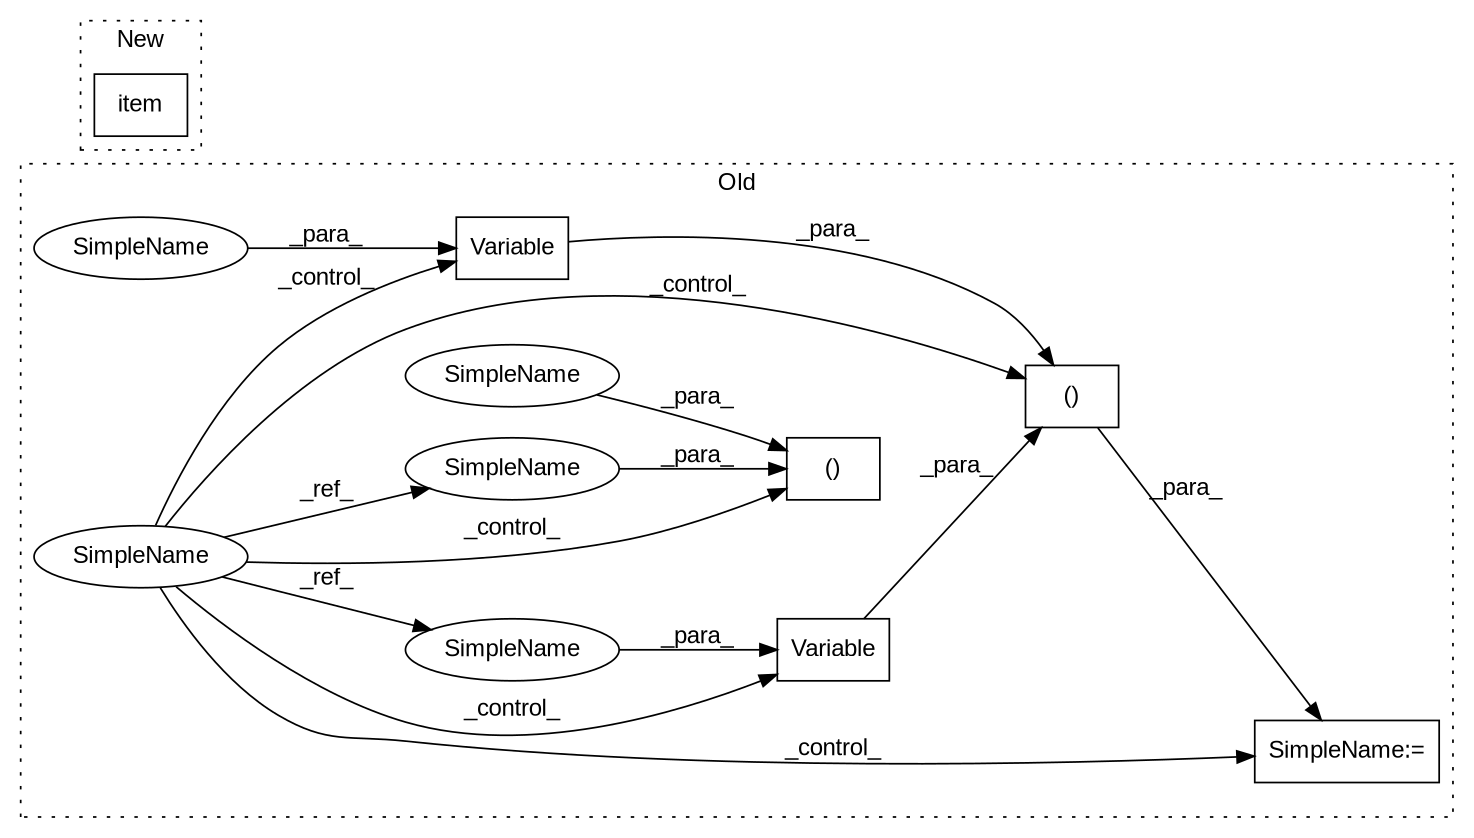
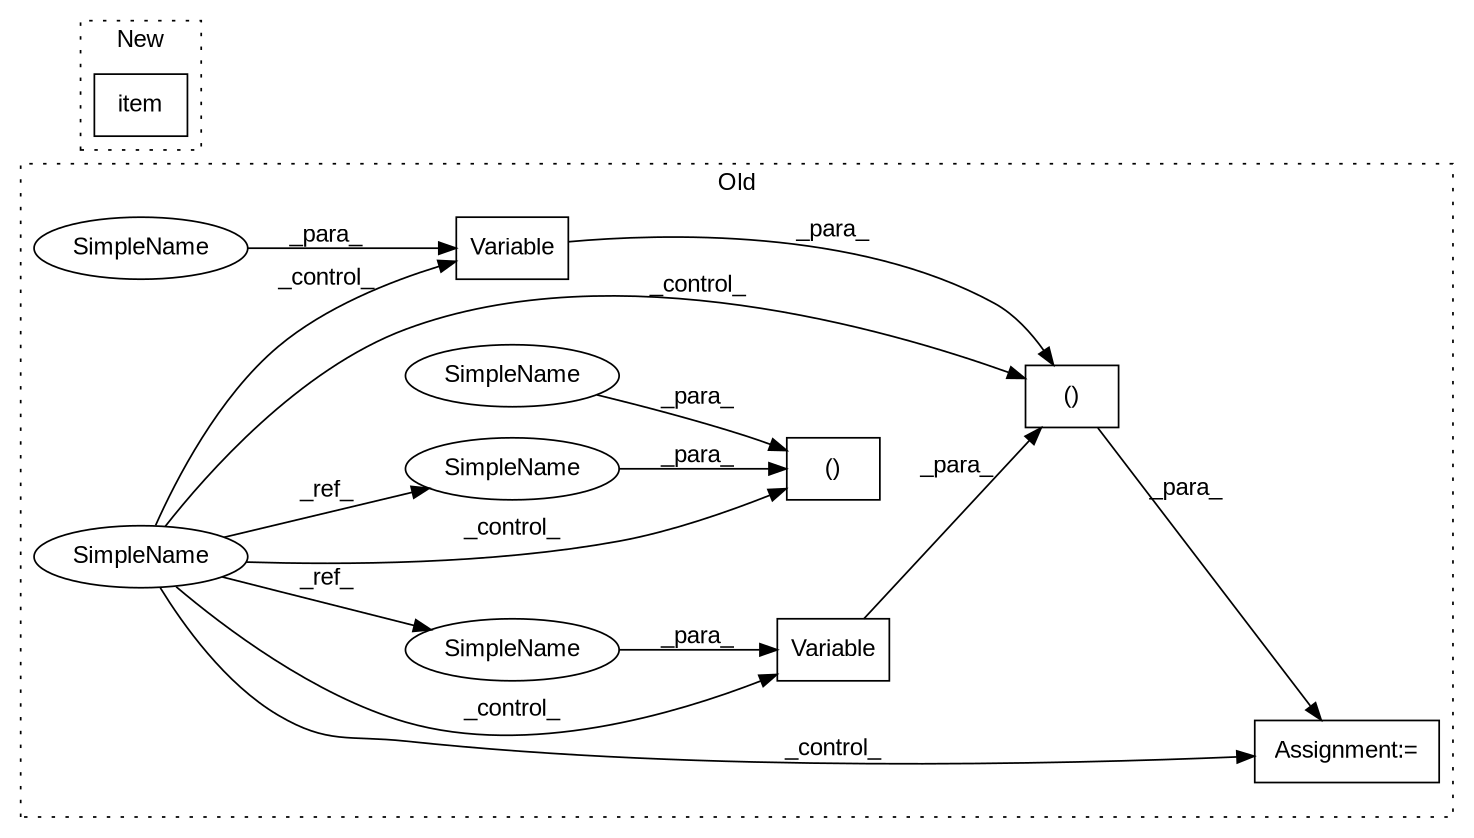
node "SimpleName:=": label "SimpleName:=" -> "Assignment:="
